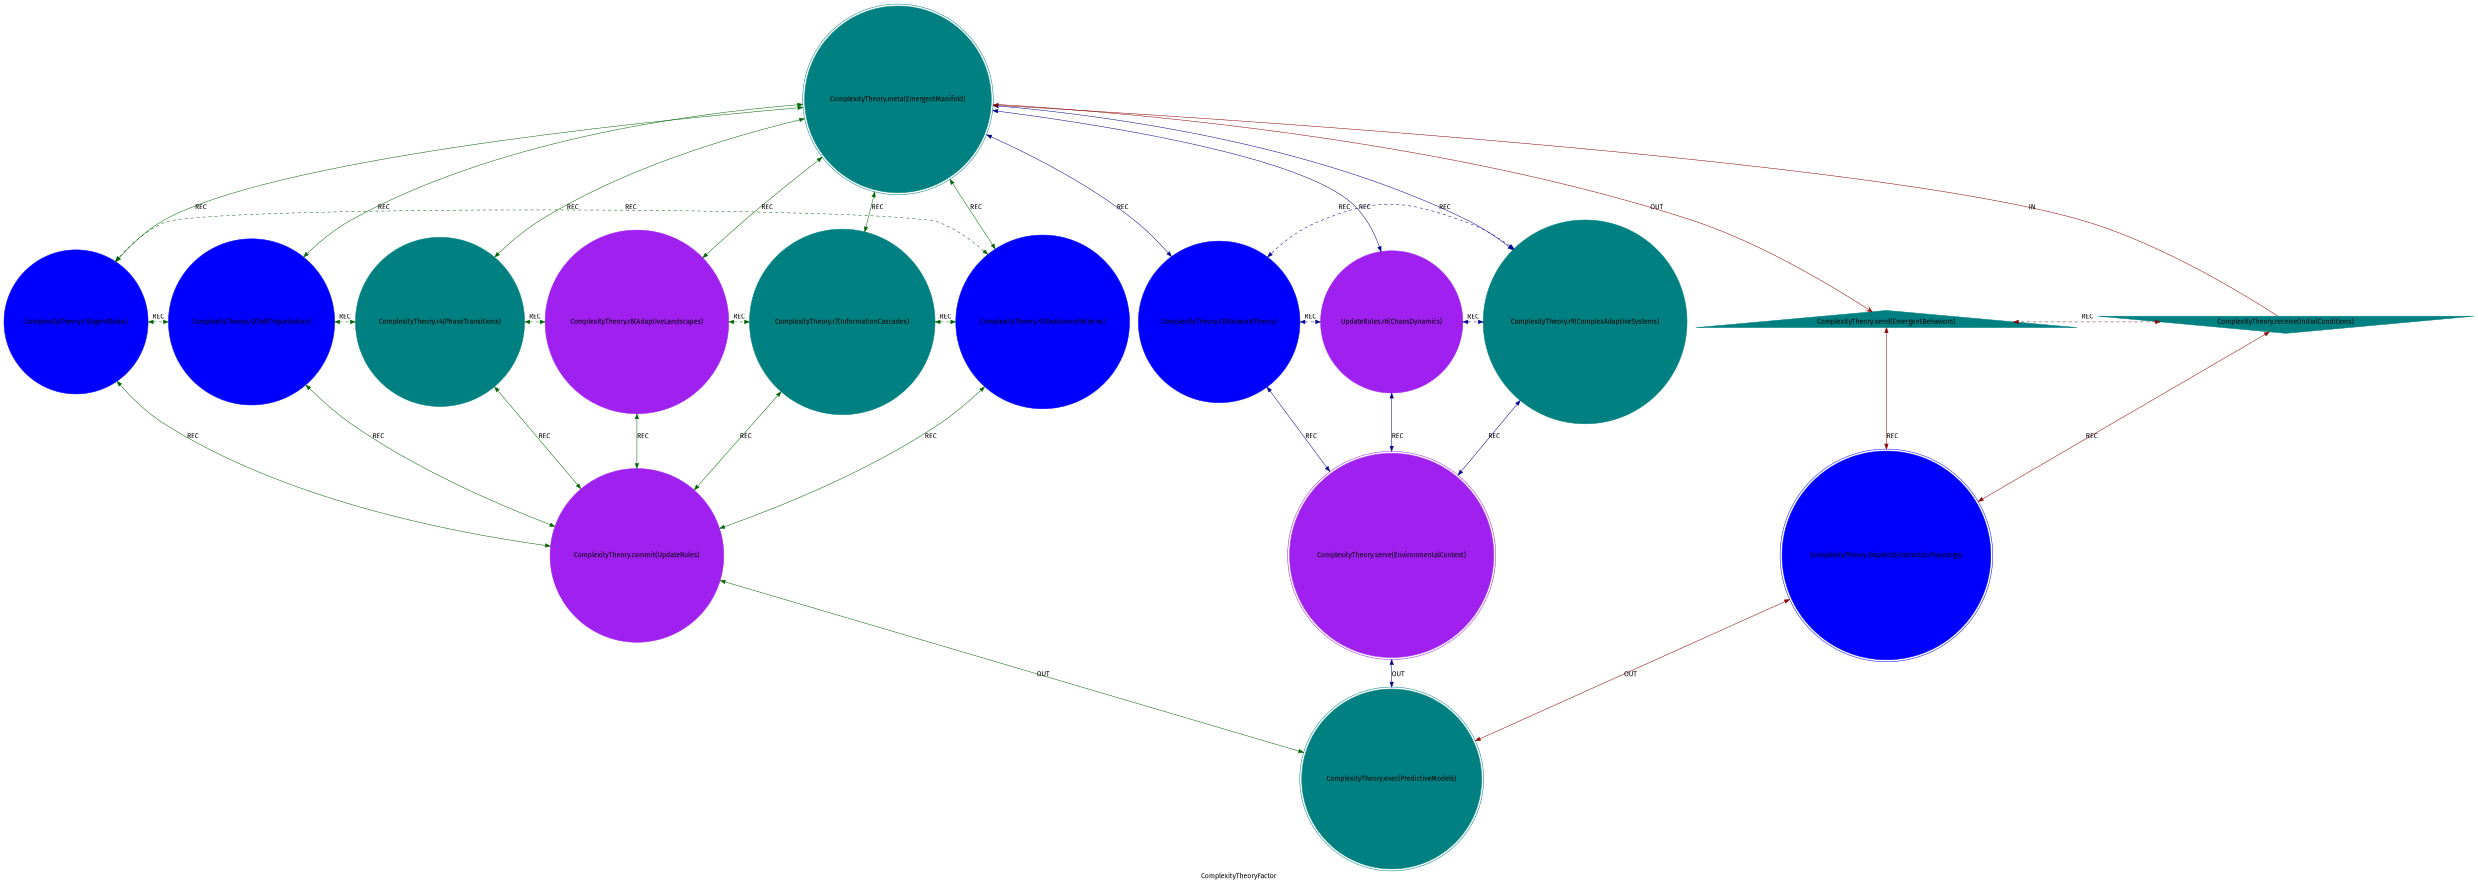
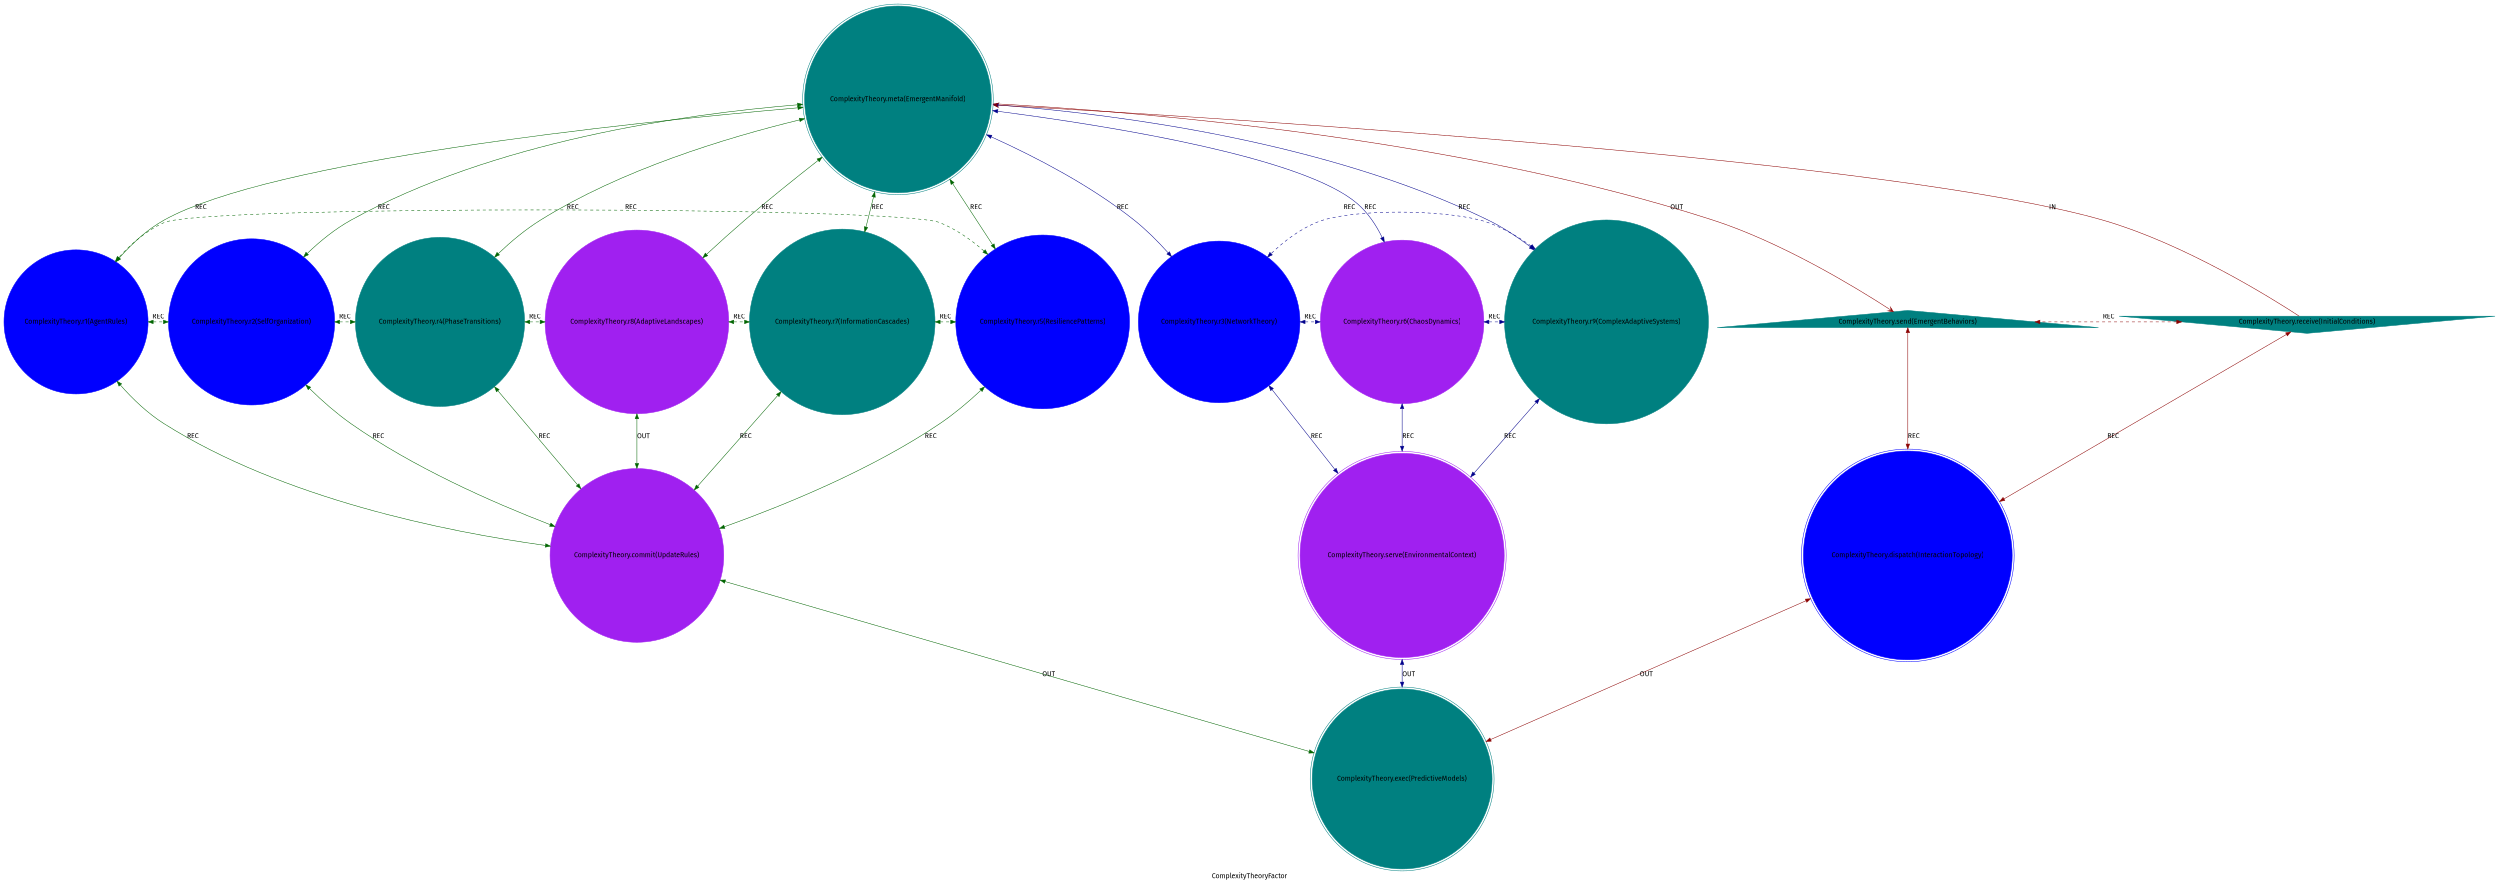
node "UpdateRules.r6(ChaosDynamics)": label "UpdateRules.r6(ChaosDynamics)" -> "ComplexityTheory.r6(ChaosDynamics)"
edge "ComplexityTheory.r8(AdaptiveLandscapes)" -- "ComplexityTheory.commit(UpdateRules)": label "REC" -> "OUT"
